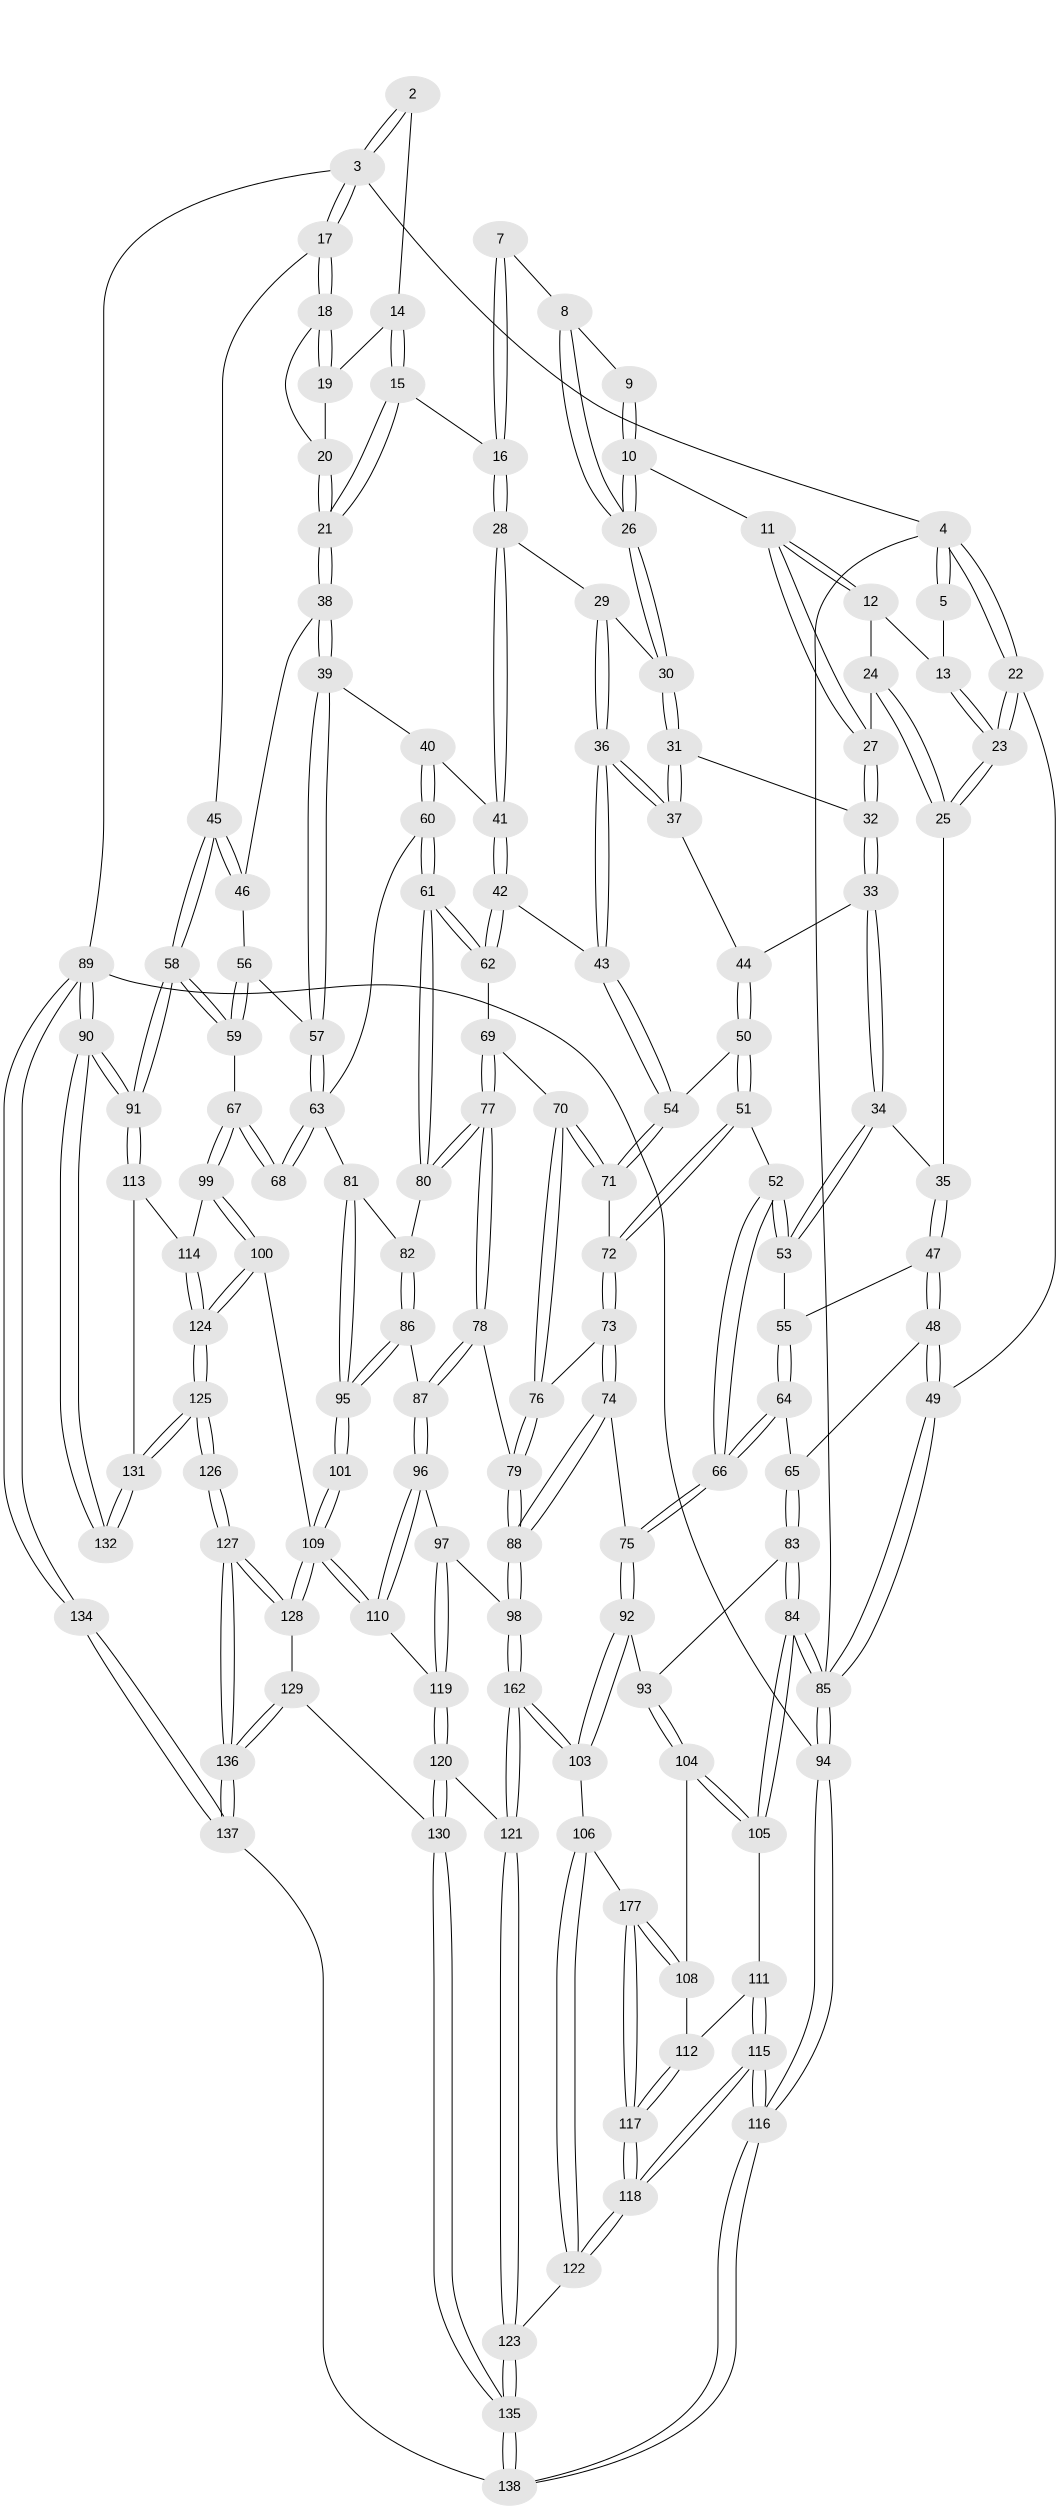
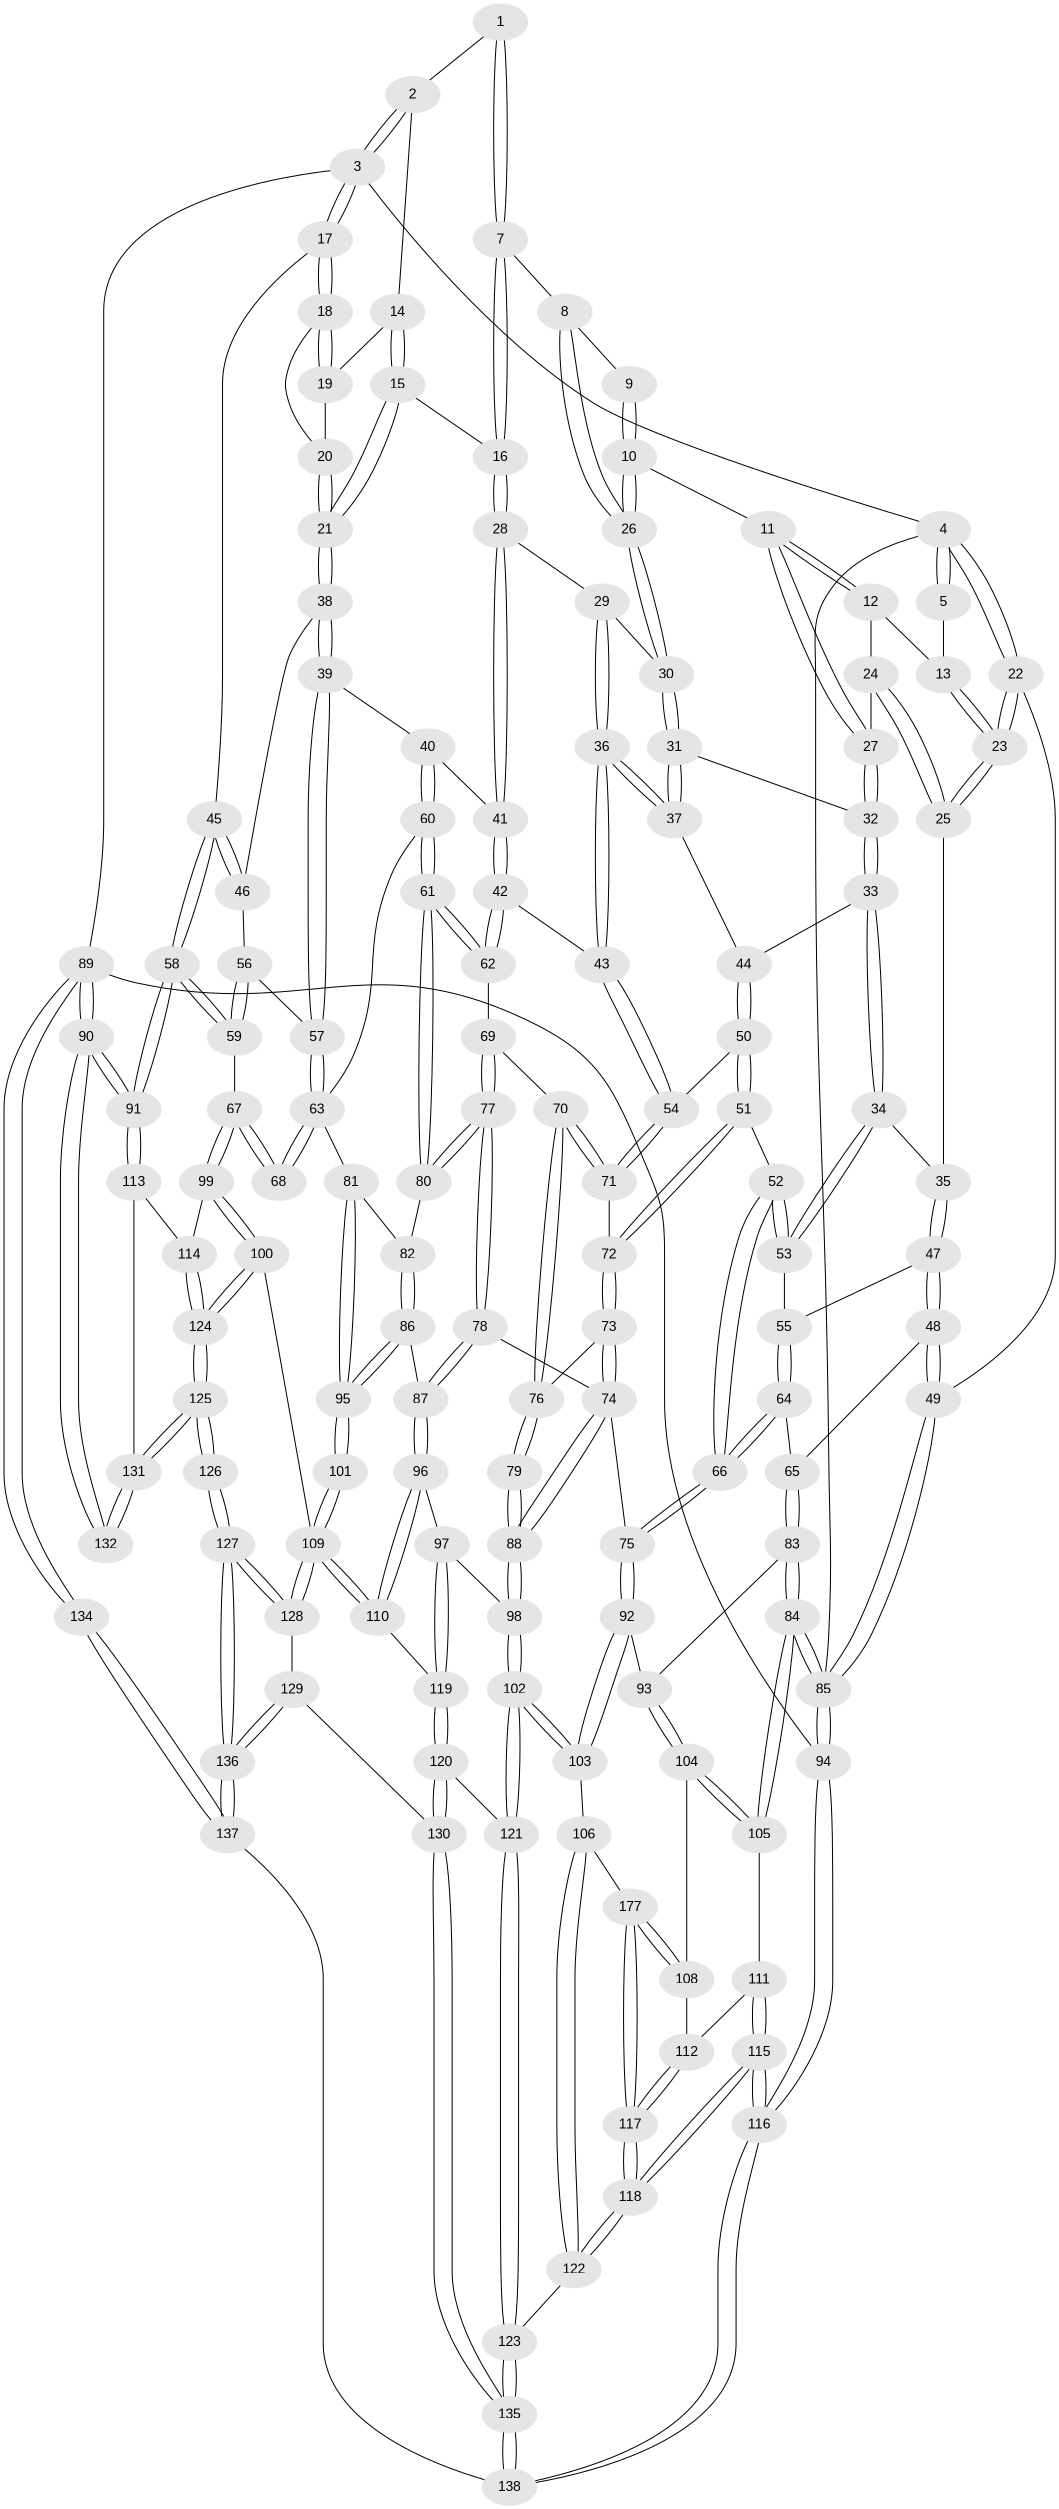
node "1": added
edge "78" -- "79": now "78" -- "74"
node "162": label "162" -> "102"
